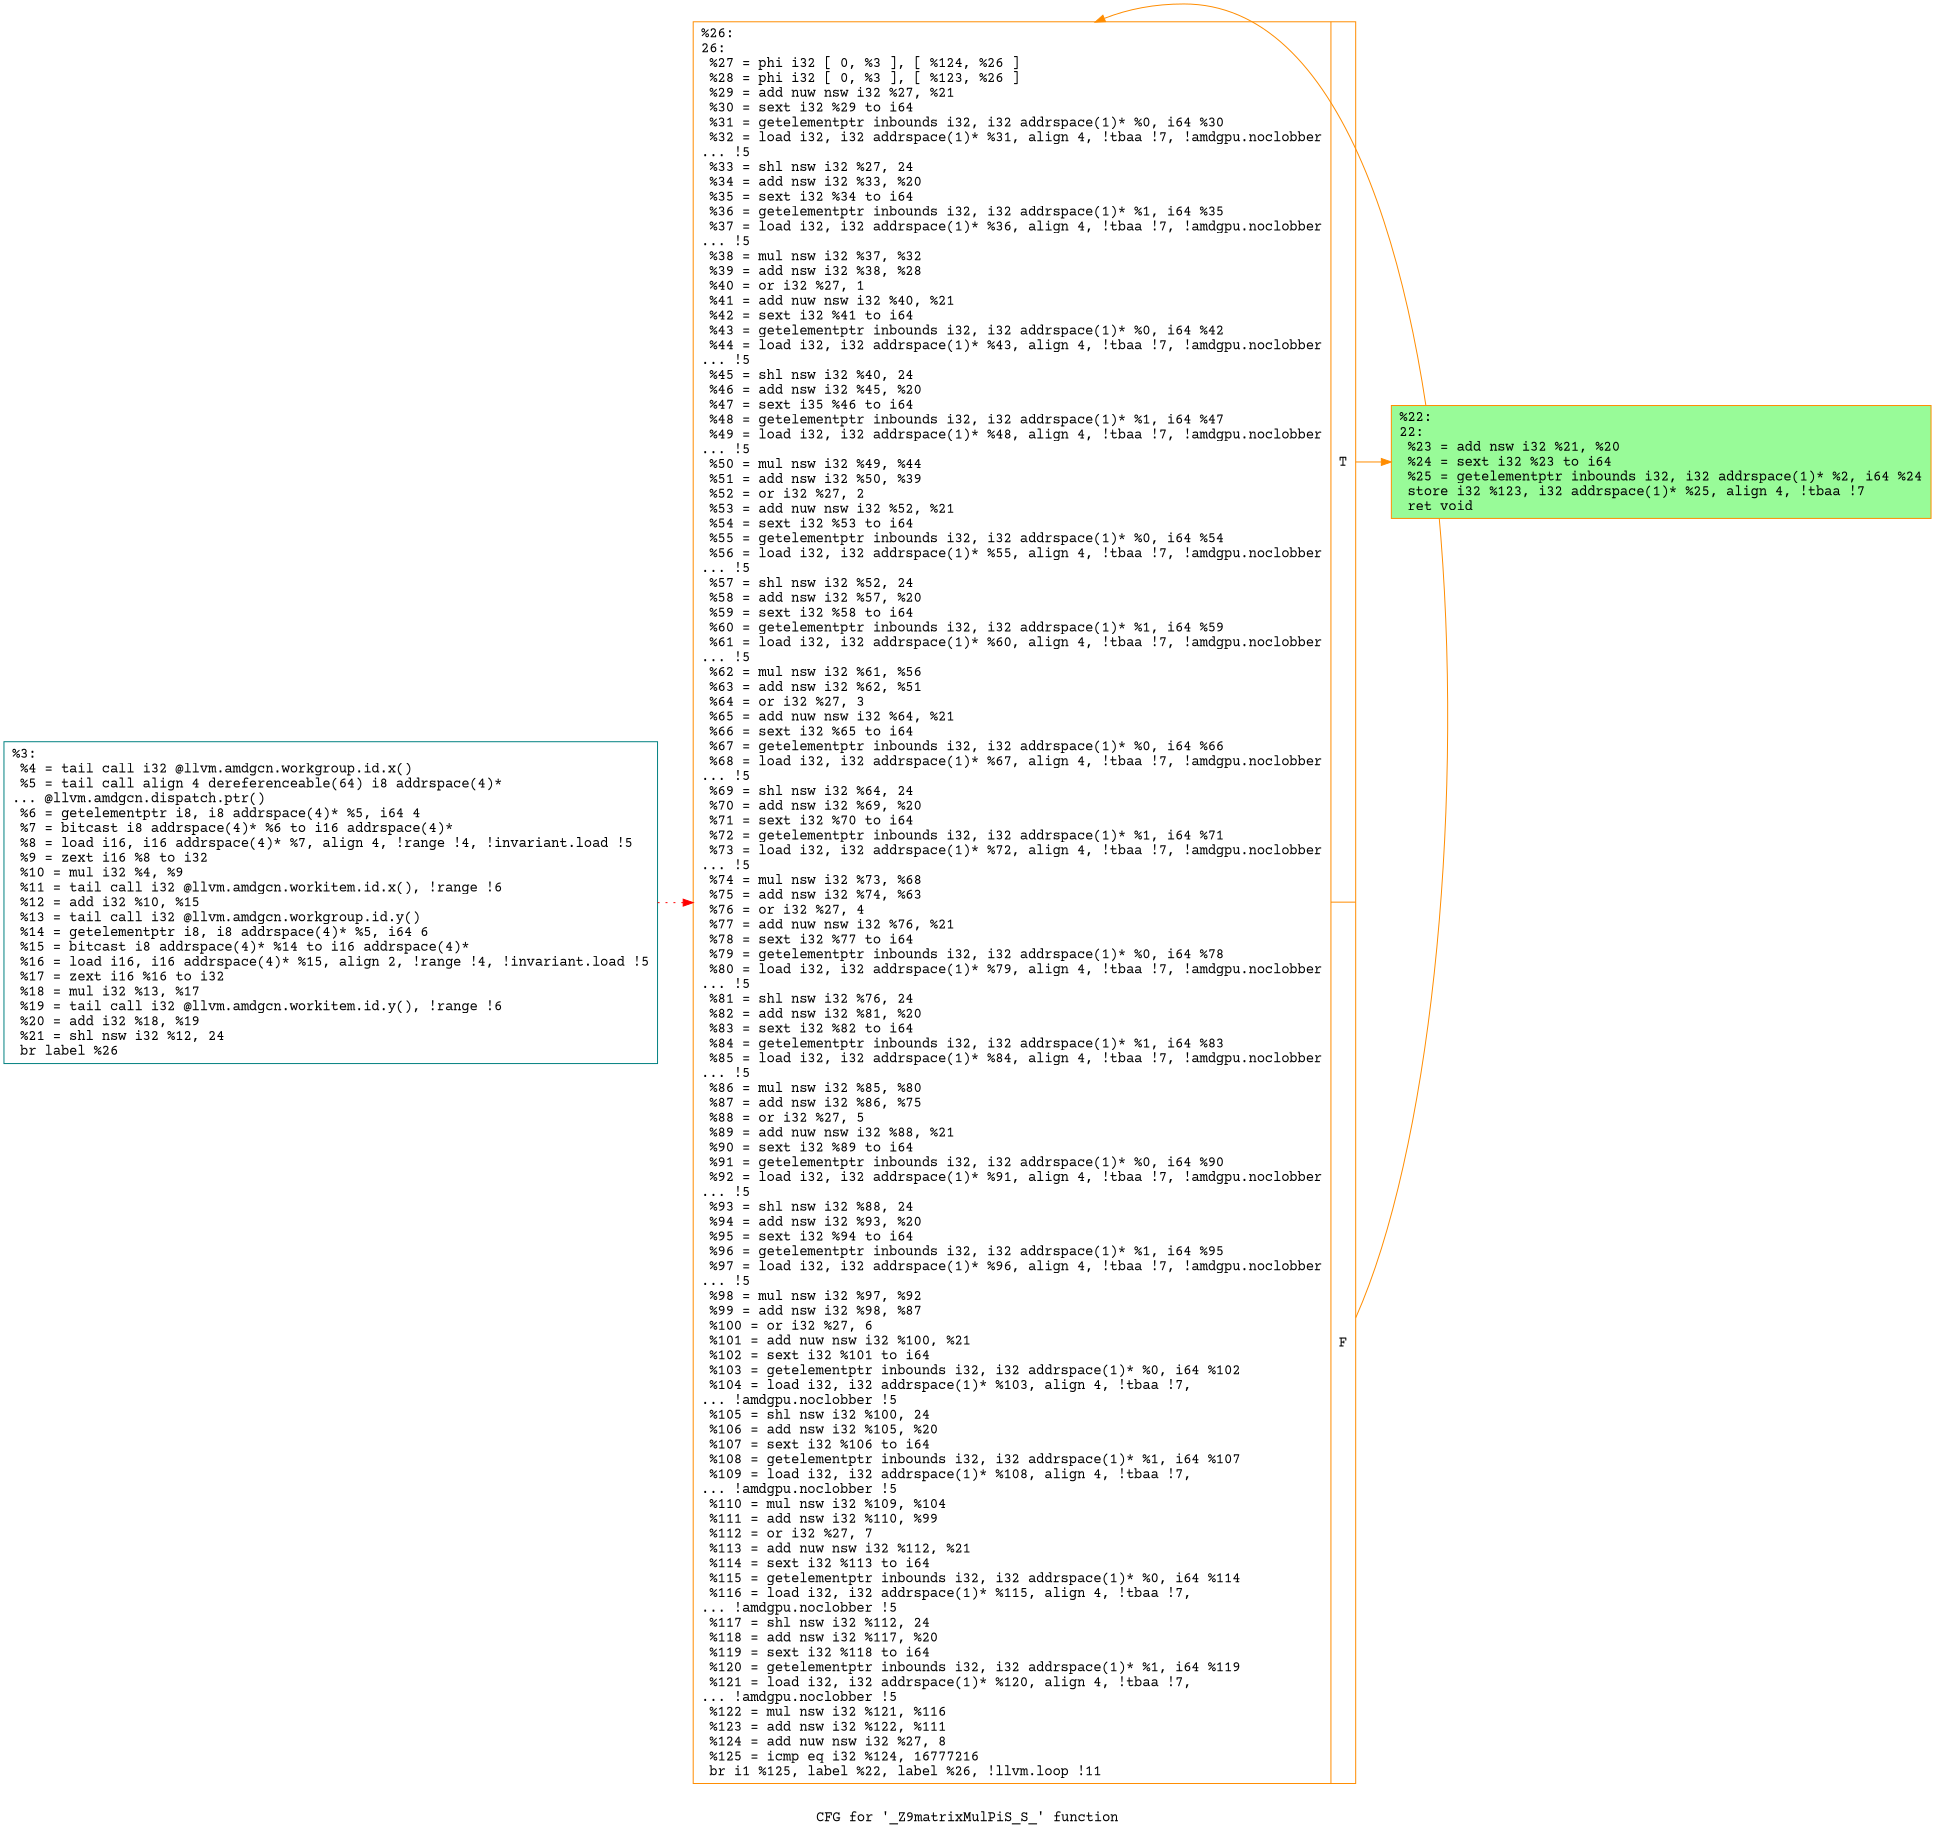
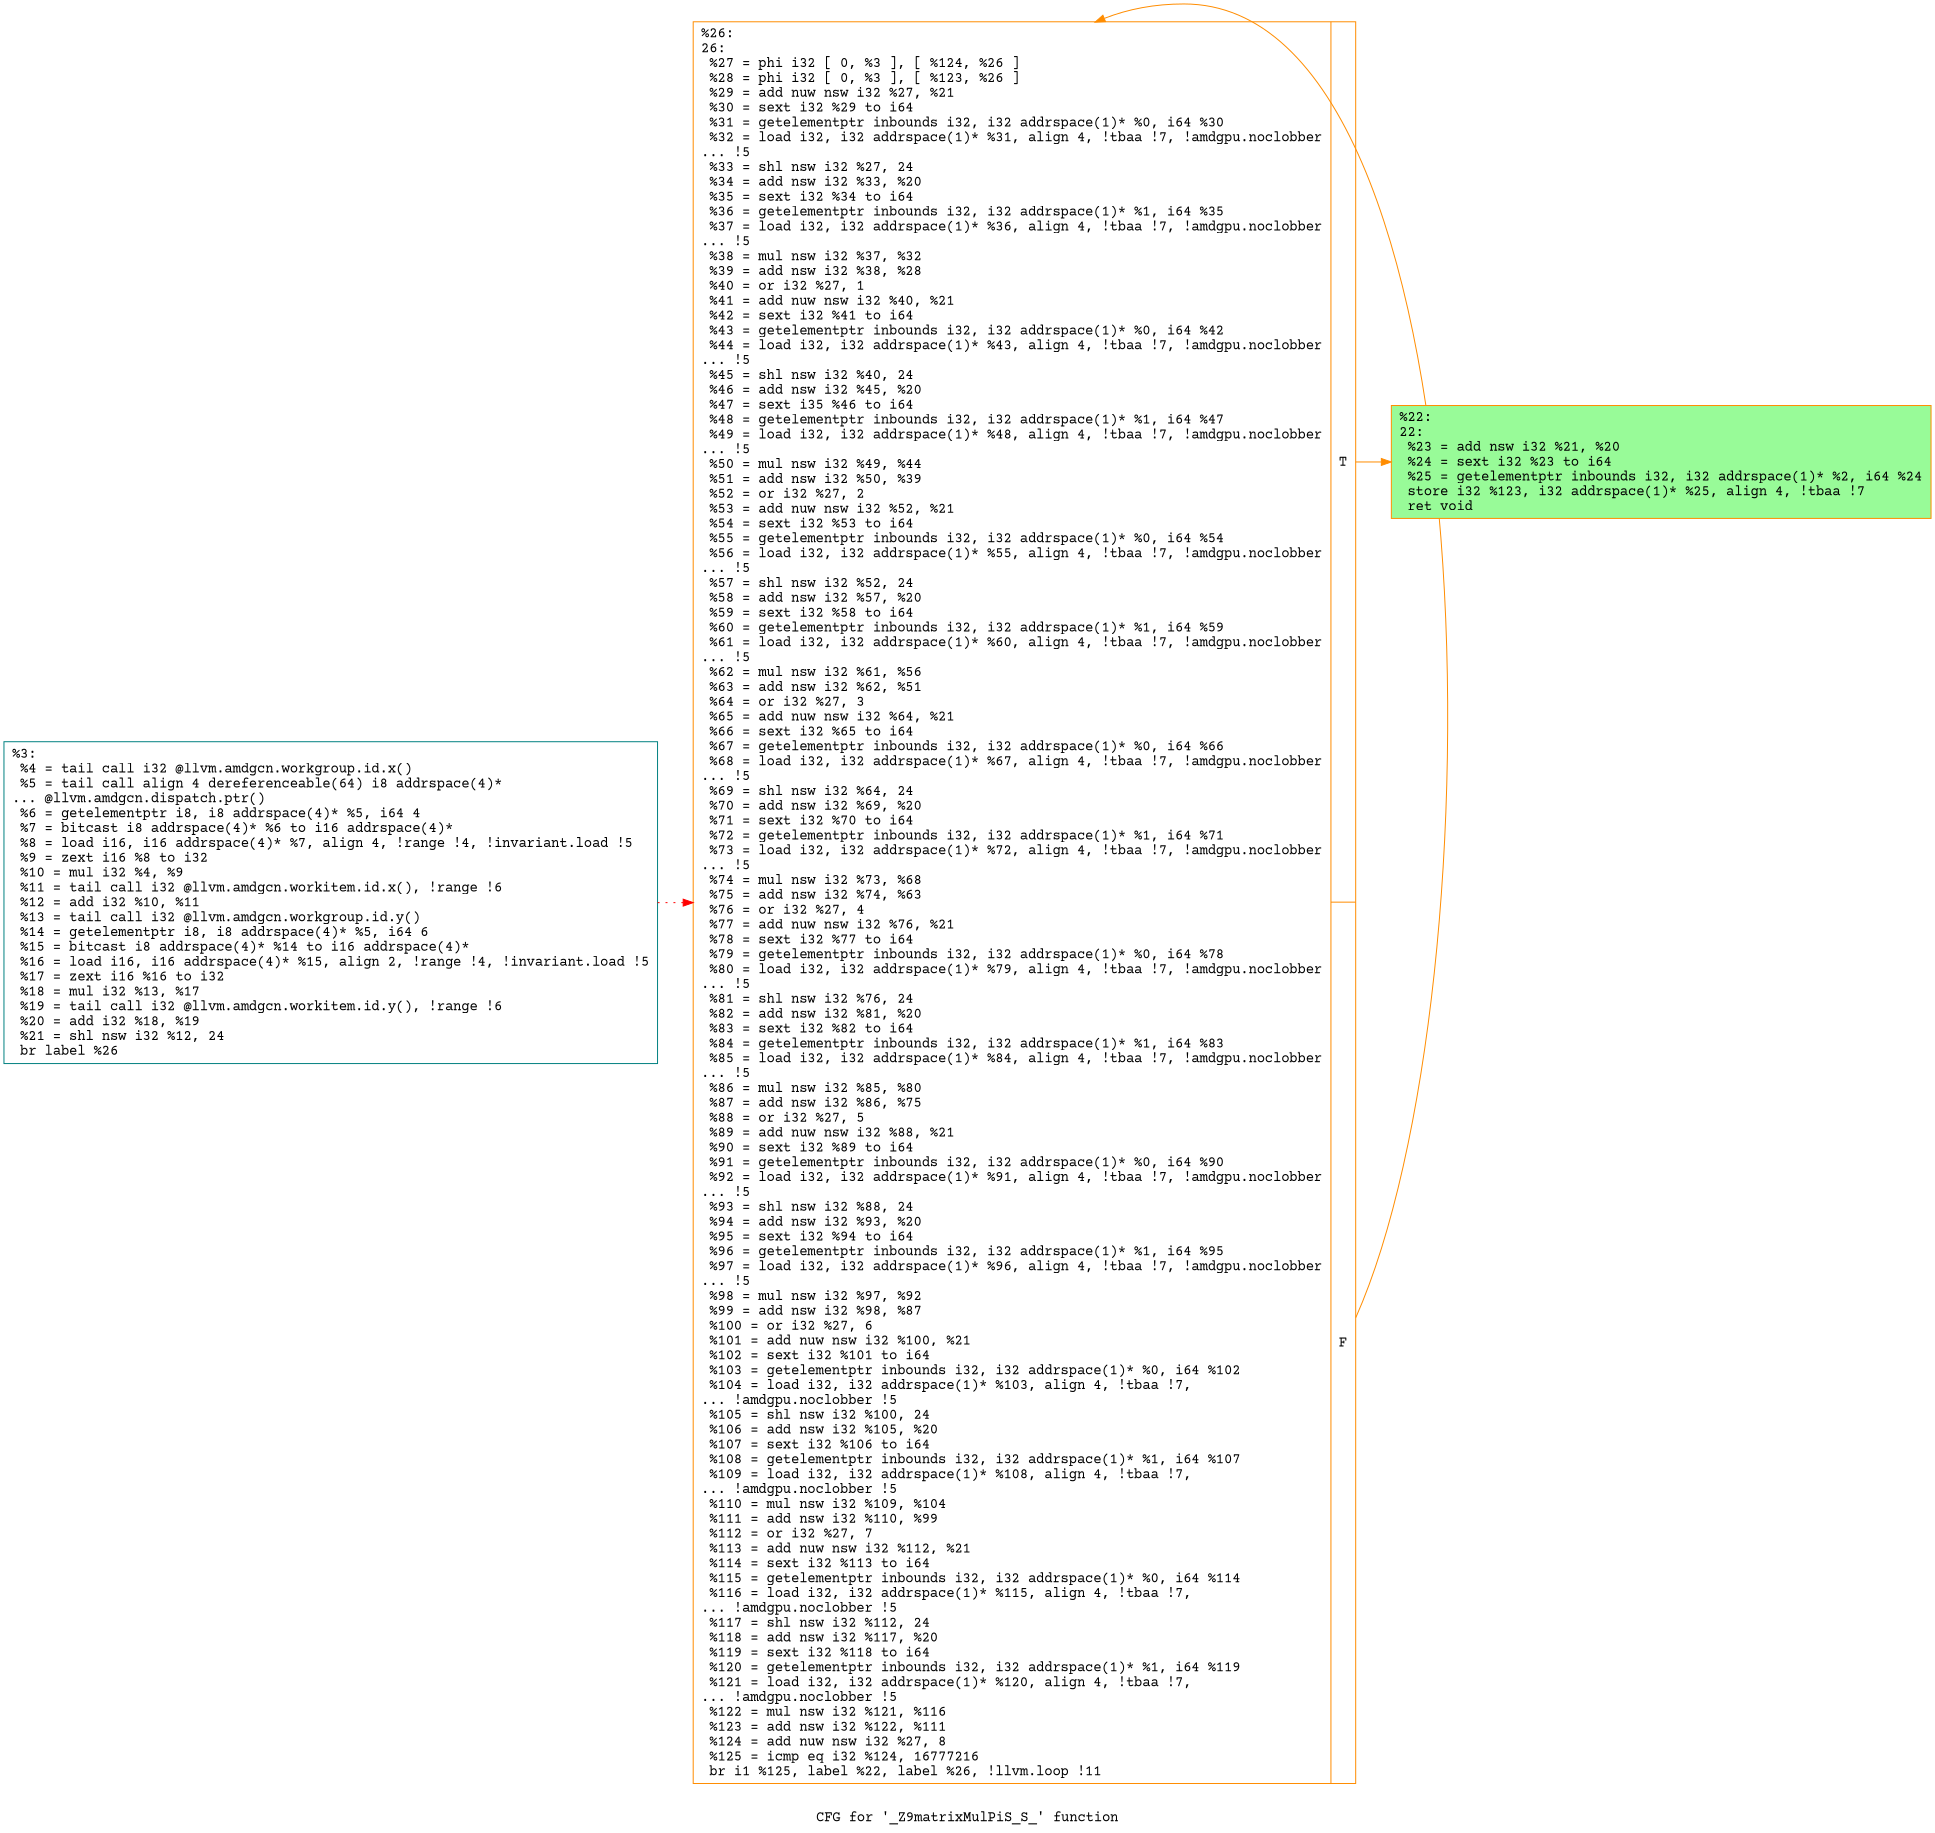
node "%3:": text "%12 = add i32 %10, %15" -> "%12 = add i32 %10, %11"
